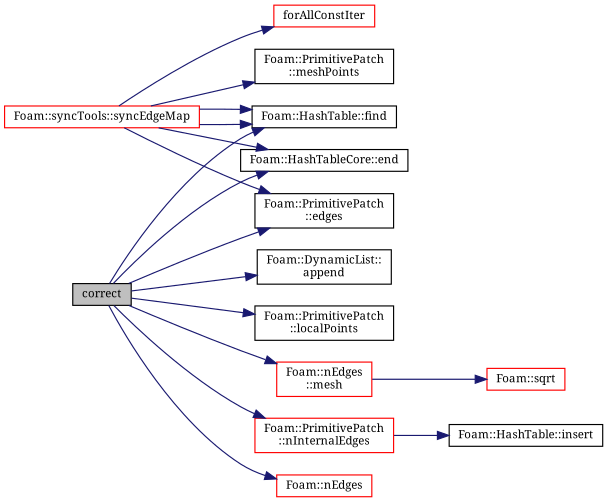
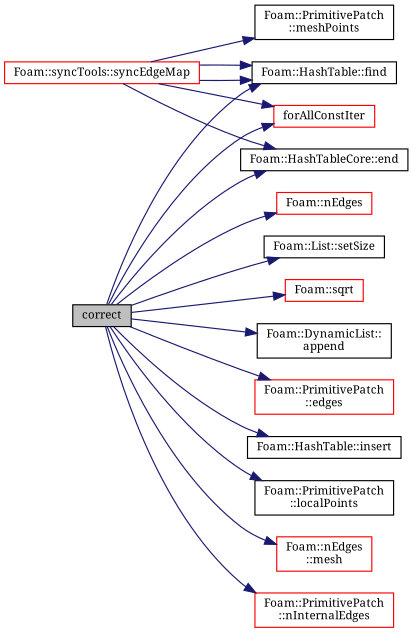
edge "Foam::syncTools::syncEdgeMap" -> "Foam::PrimitivePatch ::edges": removed
edge "correct" -> "forAllConstIter": added
node "Foam::PrimitivePatch ::edges": color black -> red
node "Foam::List::setSize": added
edge "Foam::nEdges ::mesh" -> "Foam::sqrt": now "correct" -> "Foam::sqrt"
edge "Foam::PrimitivePatch ::nInternalEdges" -> "Foam::HashTable::insert": now "correct" -> "Foam::HashTable::insert"
